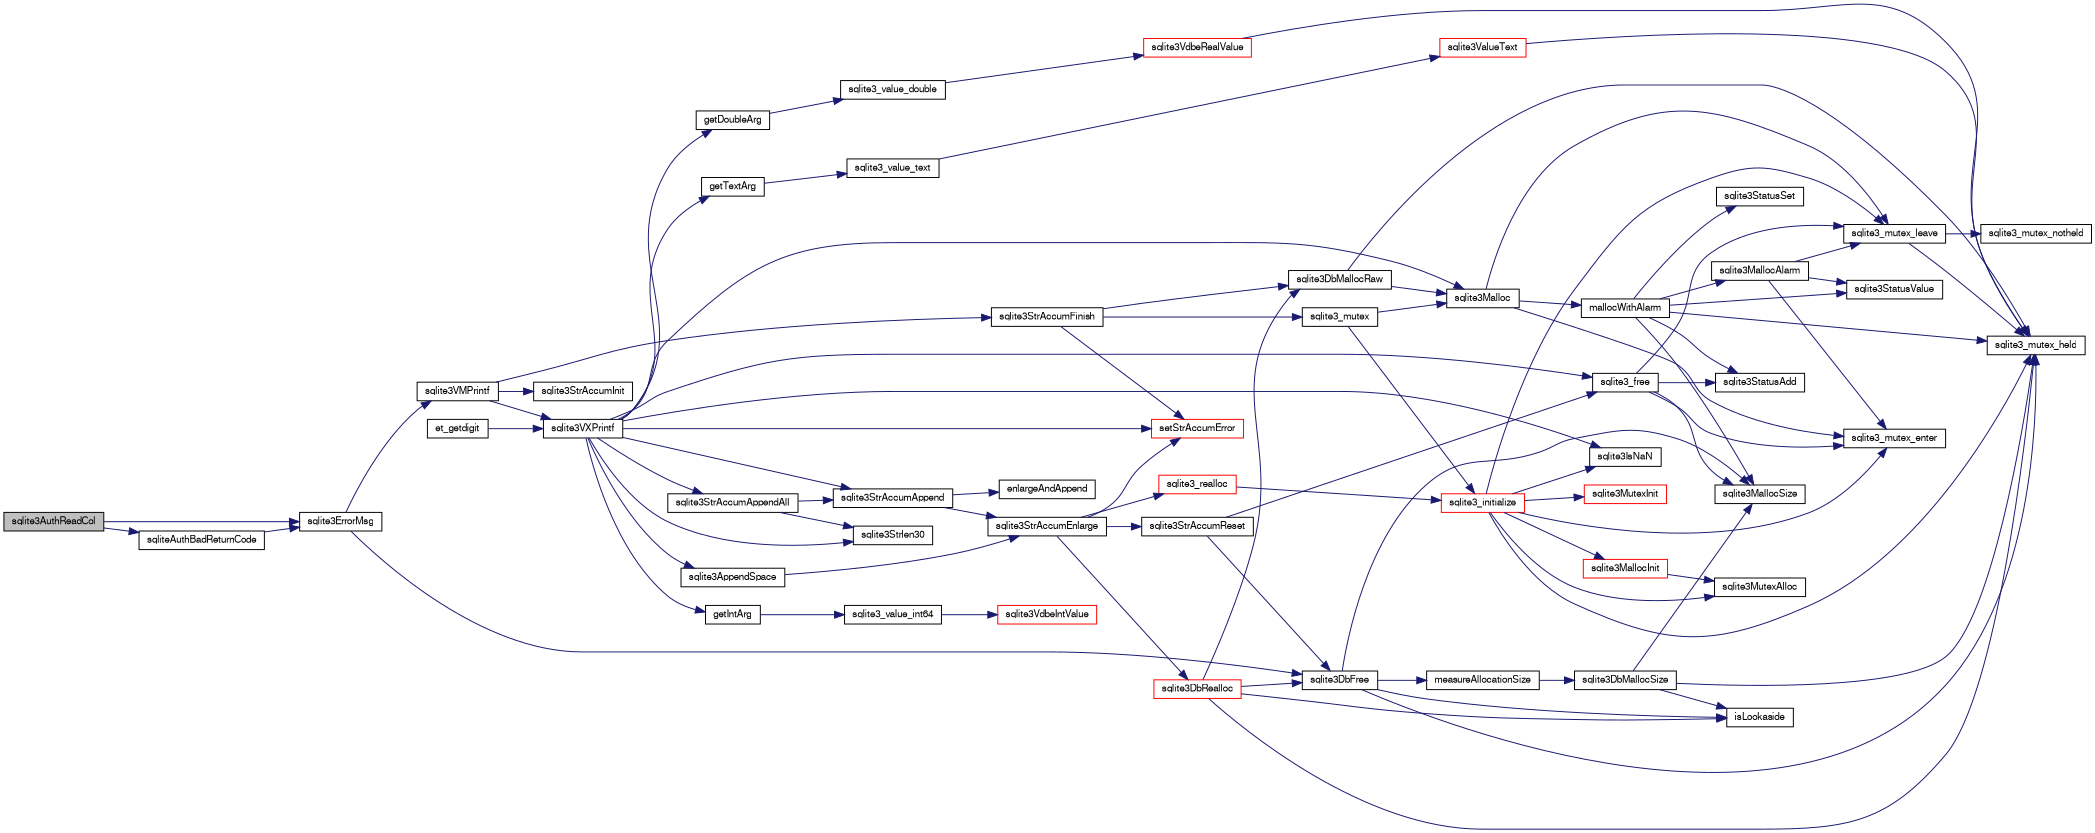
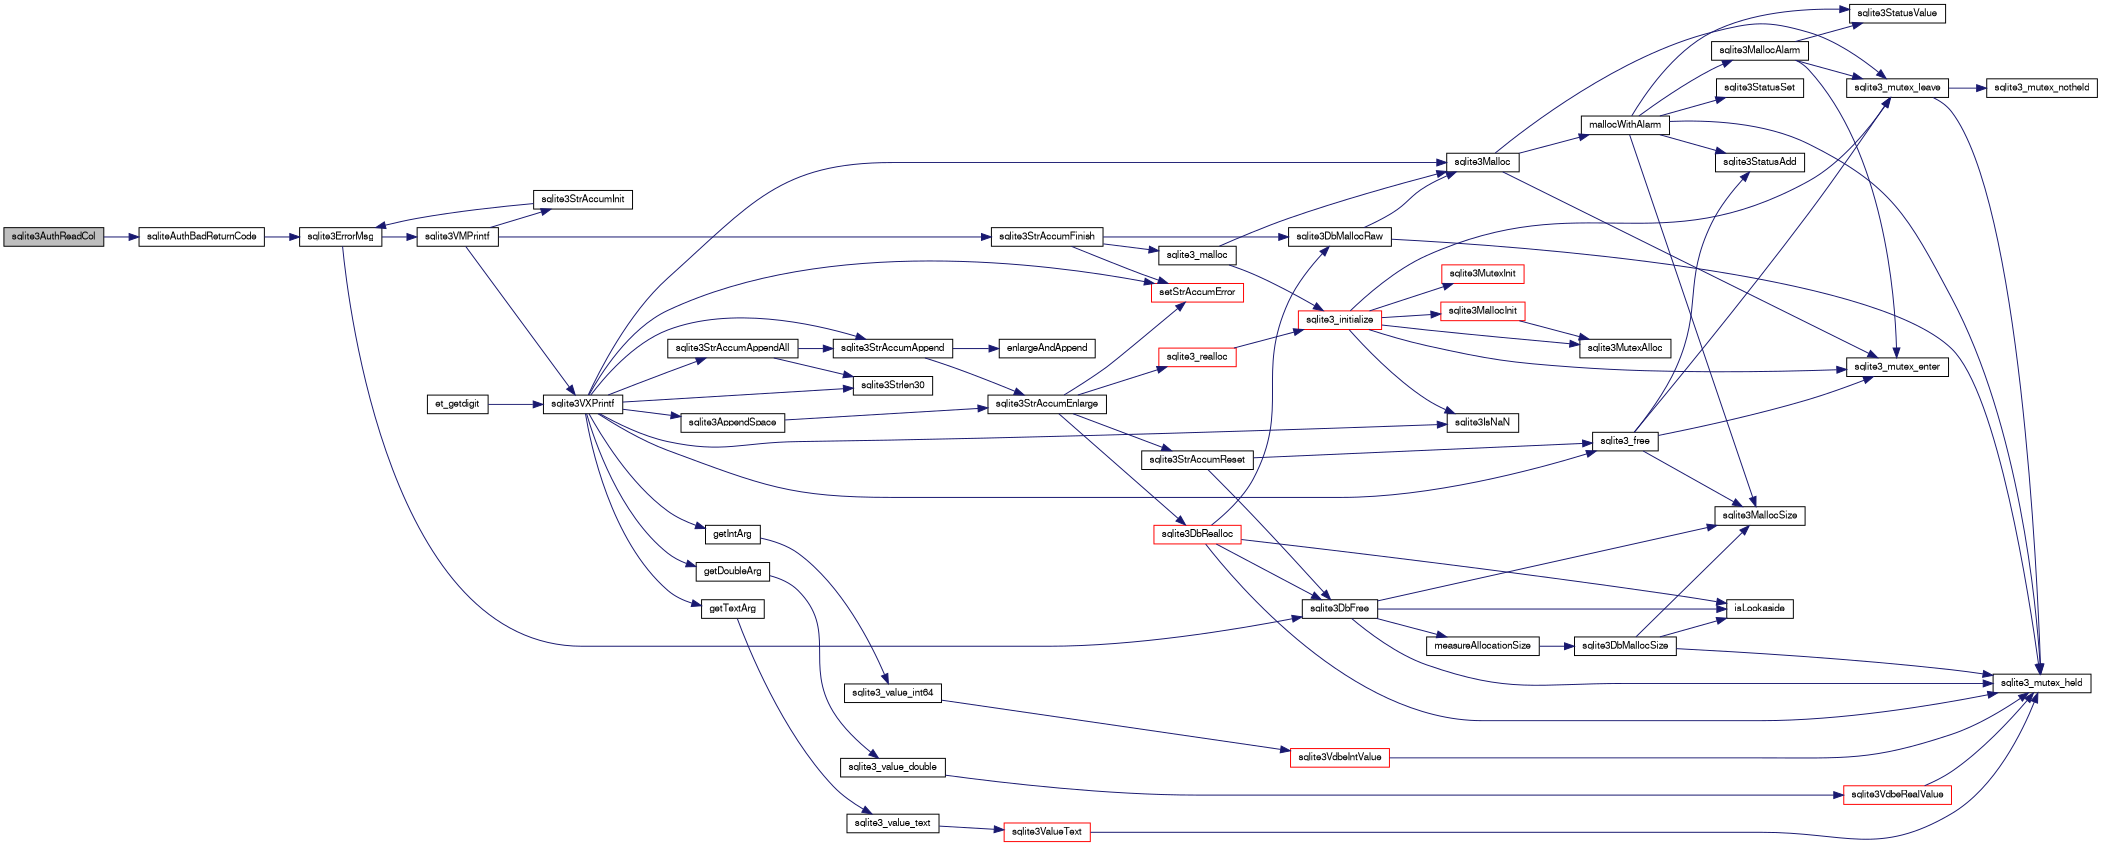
node "sqlite3_mutex": label "sqlite3_mutex" -> "sqlite3_malloc"
edge "sqlite3AuthReadCol" -> "sqlite3ErrorMsg": now "sqlite3StrAccumInit" -> "sqlite3ErrorMsg"
edge "sqlite3_initialize" -> "sqlite3_mutex_held": now "sqlite3VdbeIntValue" -> "sqlite3_mutex_held"
